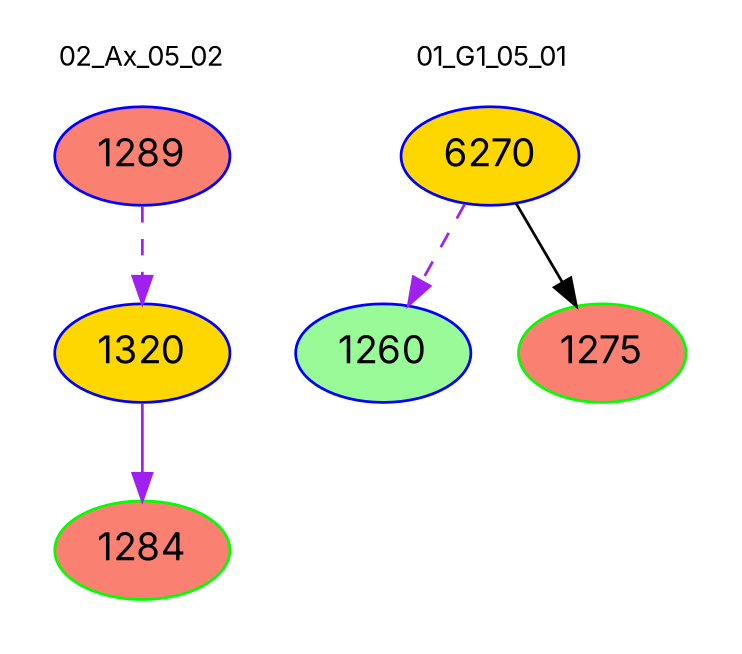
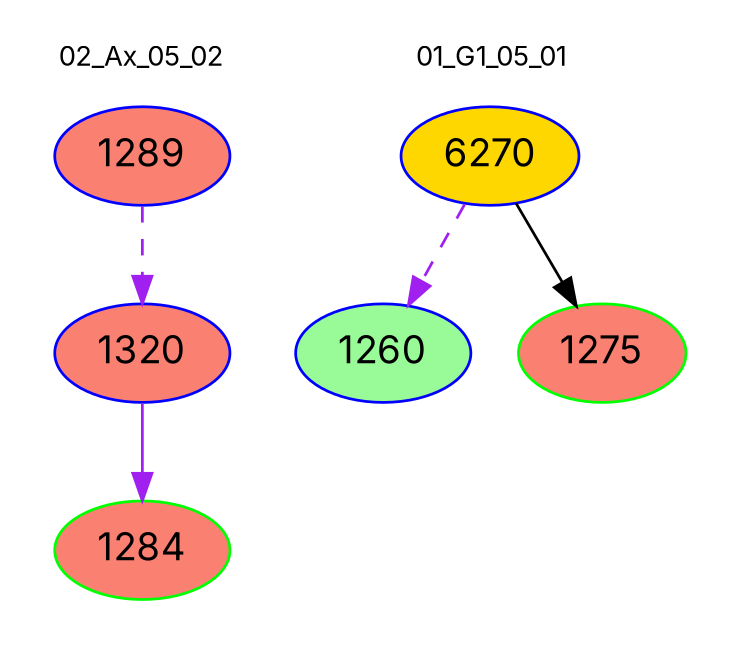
node "1320": fillcolor gold -> salmon
